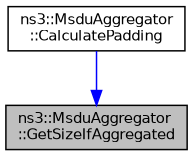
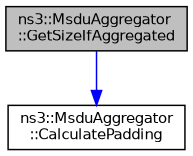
edge "ns3::MsduAggregator ::CalculatePadding" -> "ns3::MsduAggregator ::GetSizeIfAggregated": reversed
